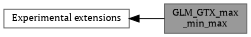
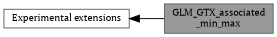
node "GLM_GTX_max _min_max": label "GLM_GTX_max _min_max" -> "GLM_GTX_associated _min_max"
